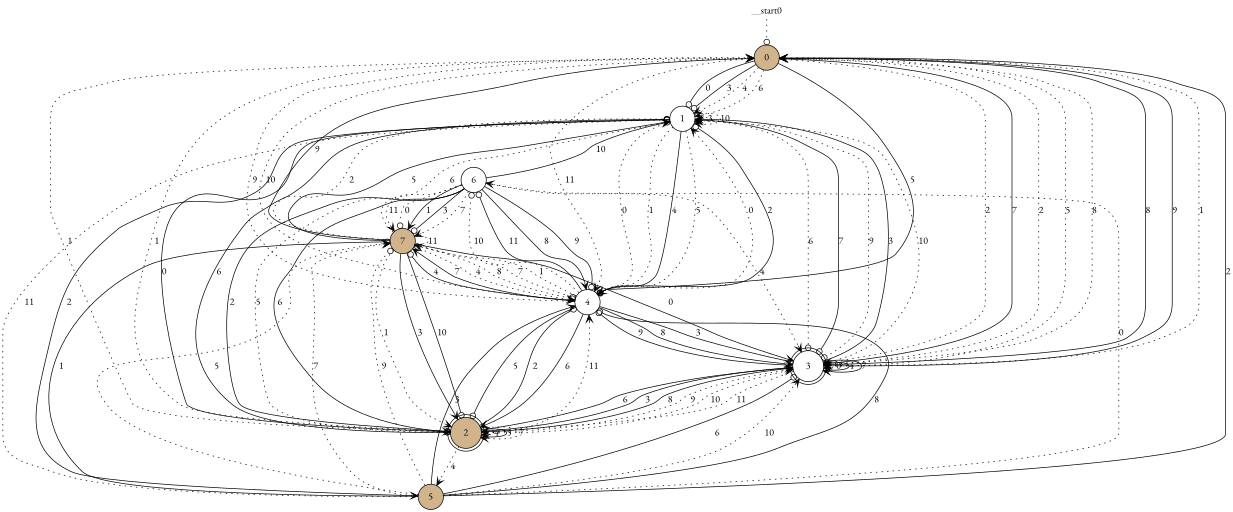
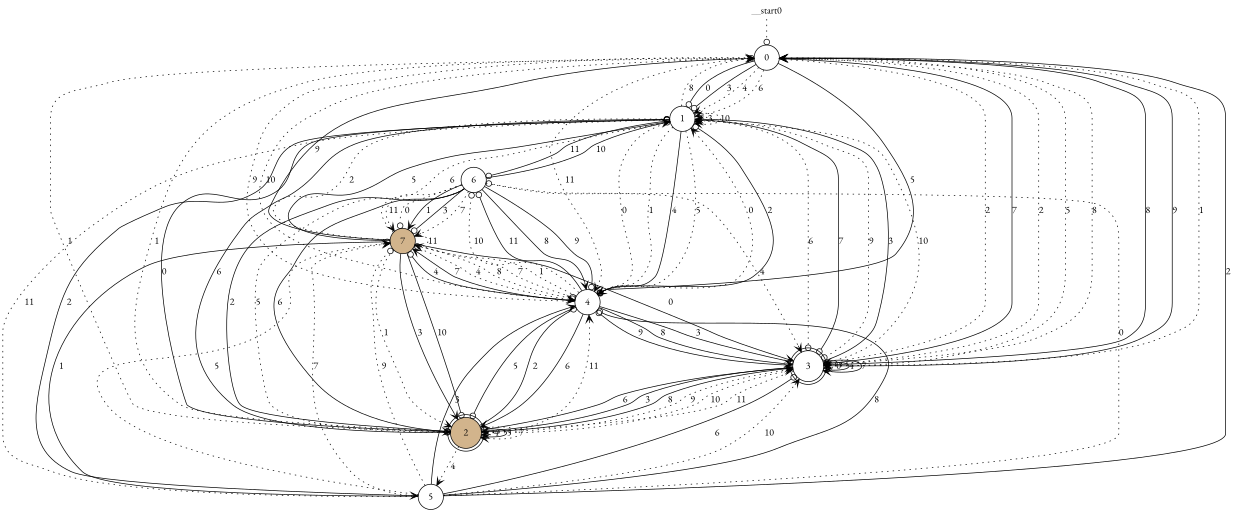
node "0": fillcolor tan -> white
edge "1" -> "0": added, label "8"
edge "2" -> "0": arrowhead vee -> odot
edge "1" -> "6": added, label "11"
edge "5" -> "6": arrowhead vee -> odot
node "5": fillcolor tan -> white
